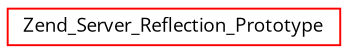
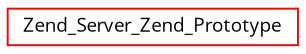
node "Zend_Server_Reflection_Prototype": label "Zend_Server_Reflection_Prototype" -> "Zend_Server_Zend_Prototype"
